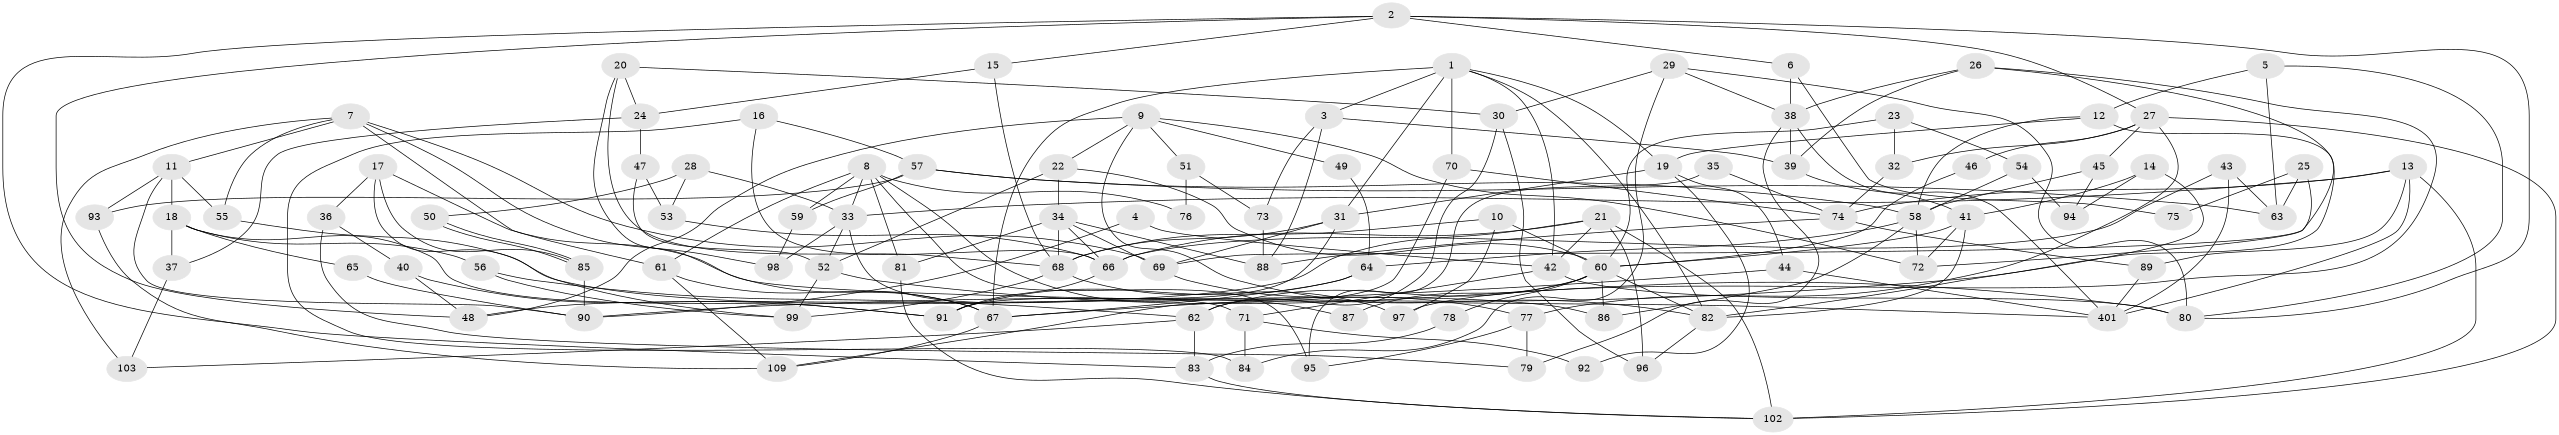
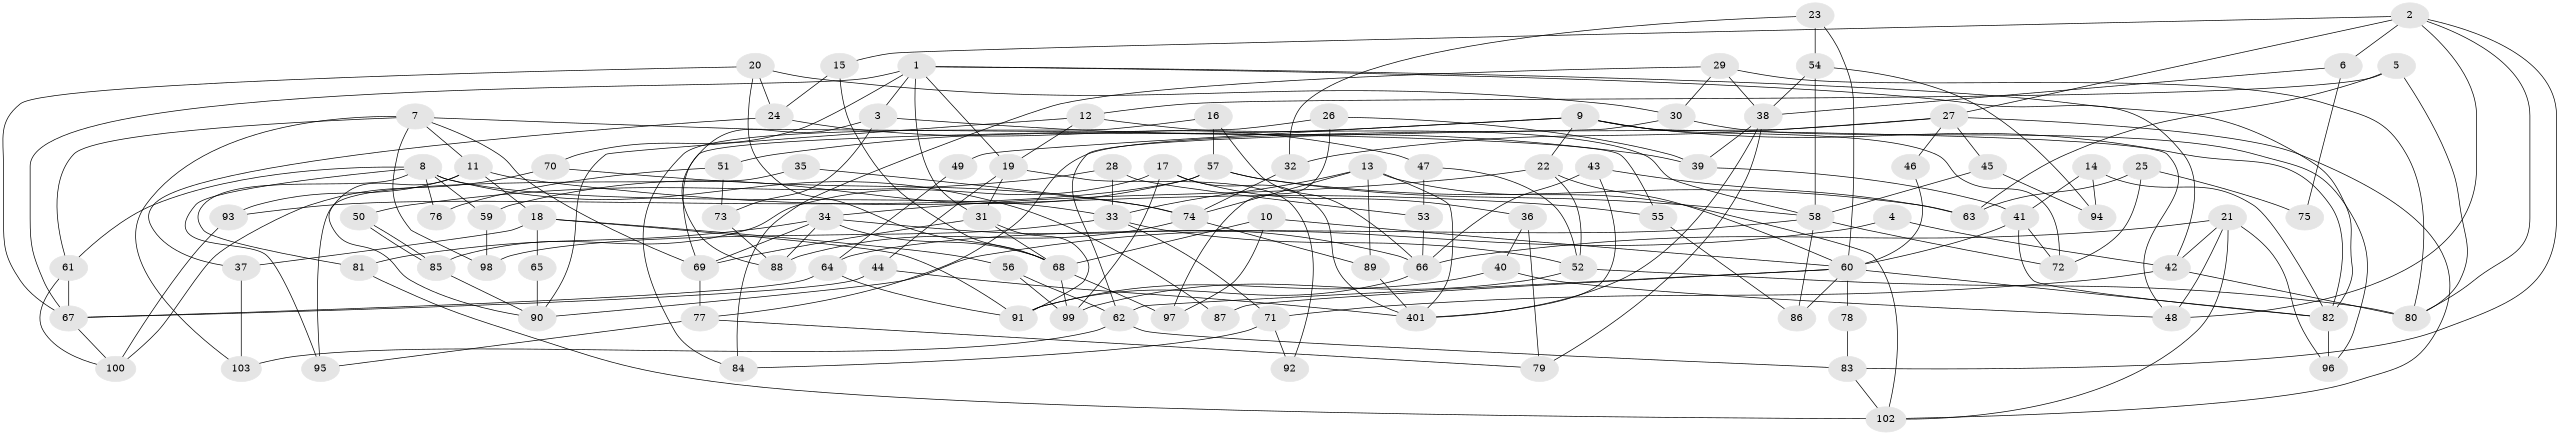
edge "26" -- "38": now "54" -- "38"
node "109": label "109" -> "100"
